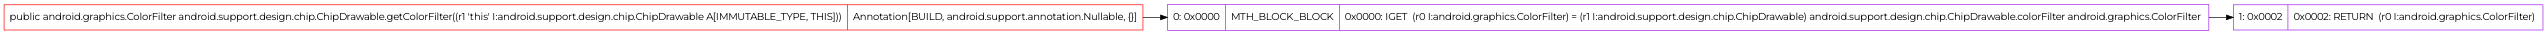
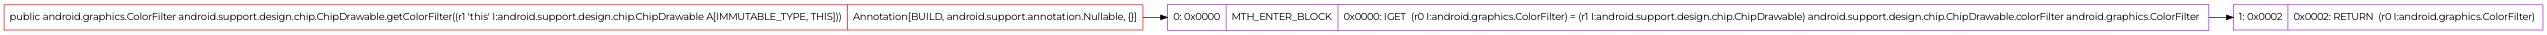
node "0: 0x0000": text "MTH_BLOCK_BLOCK" -> "MTH_ENTER_BLOCK"
